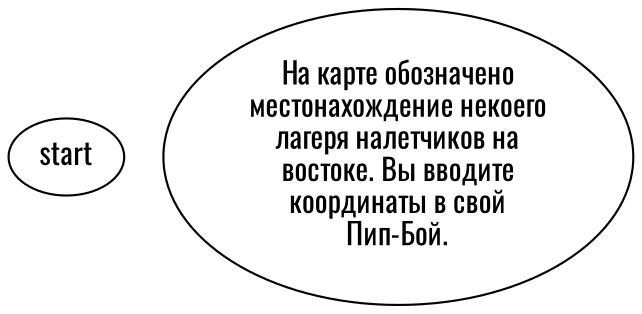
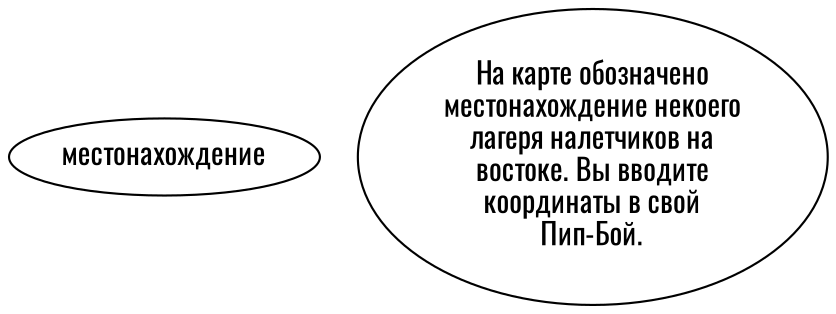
node "start": label "start" -> "местонахождение"
